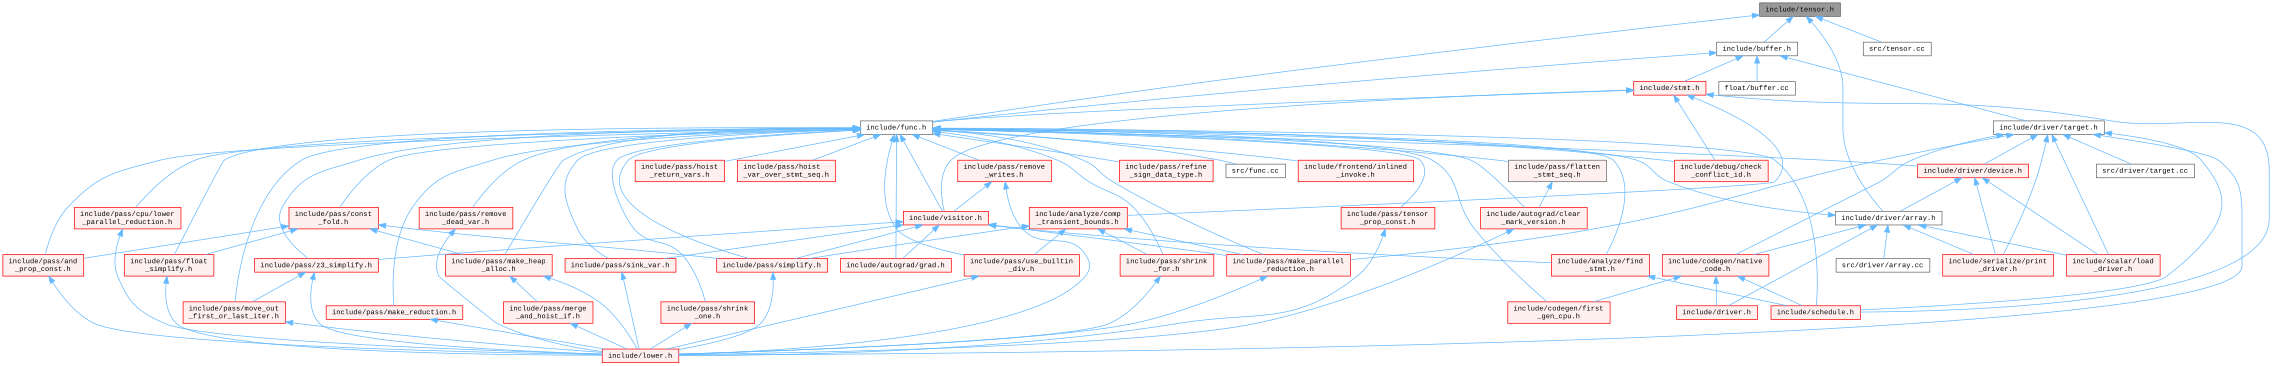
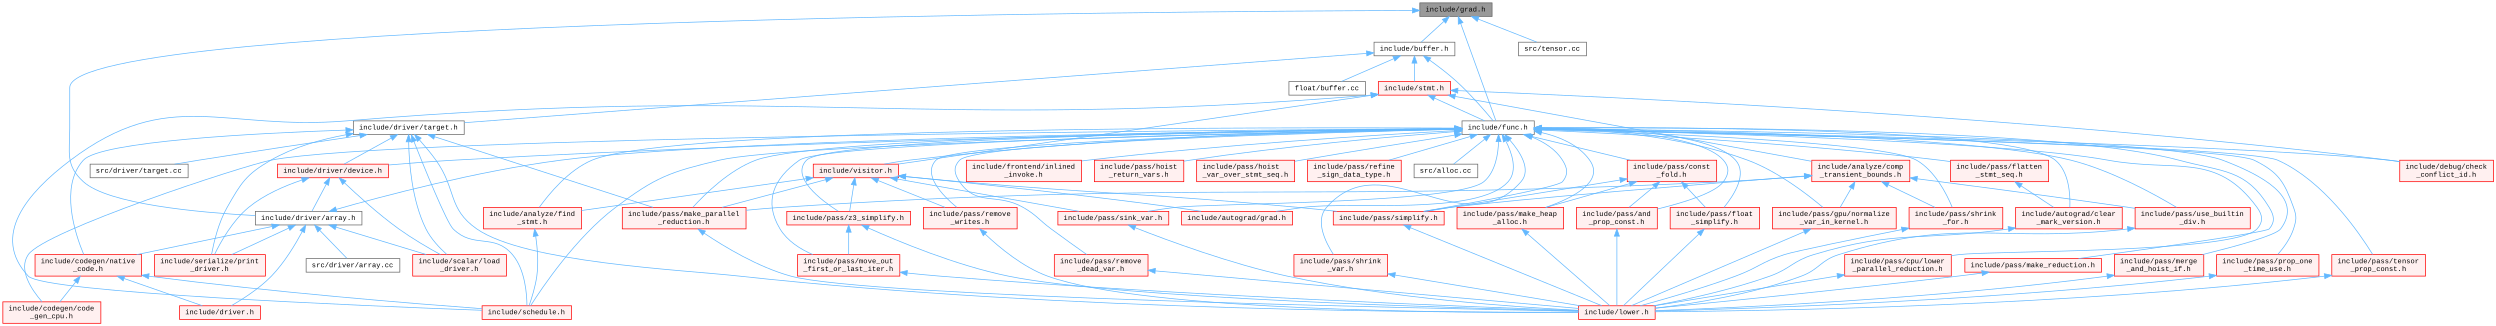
node "include/tensor.h": label "include/tensor.h" -> "include/grad.h"
node "src/func.cc": label "src/func.cc" -> "src/alloc.cc"
node "include/pass/flatten _stmt_seq.h": color grey40 -> red
edge "include/visitor.h" -> "include/pass/remove _writes.h": reversed
node "include/pass/gpu/normalize _var_in_kernel.h": added
node "include/pass/prop_one _time_use.h": added
edge "include/pass/merge _and_hoist_if.h" -> "include/pass/make_heap _alloc.h": now "include/pass/merge _and_hoist_if.h" -> "include/func.h"
node "include/pass/shrink _one.h": label "include/pass/shrink _one.h" -> "include/pass/shrink _var.h"
node "include/codegen/first _gen_cpu.h": label "include/codegen/first _gen_cpu.h" -> "include/codegen/code _gen_cpu.h"
